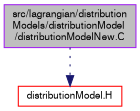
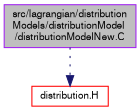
node "distributionModel.H": label "distributionModel.H" -> "distribution.H"
